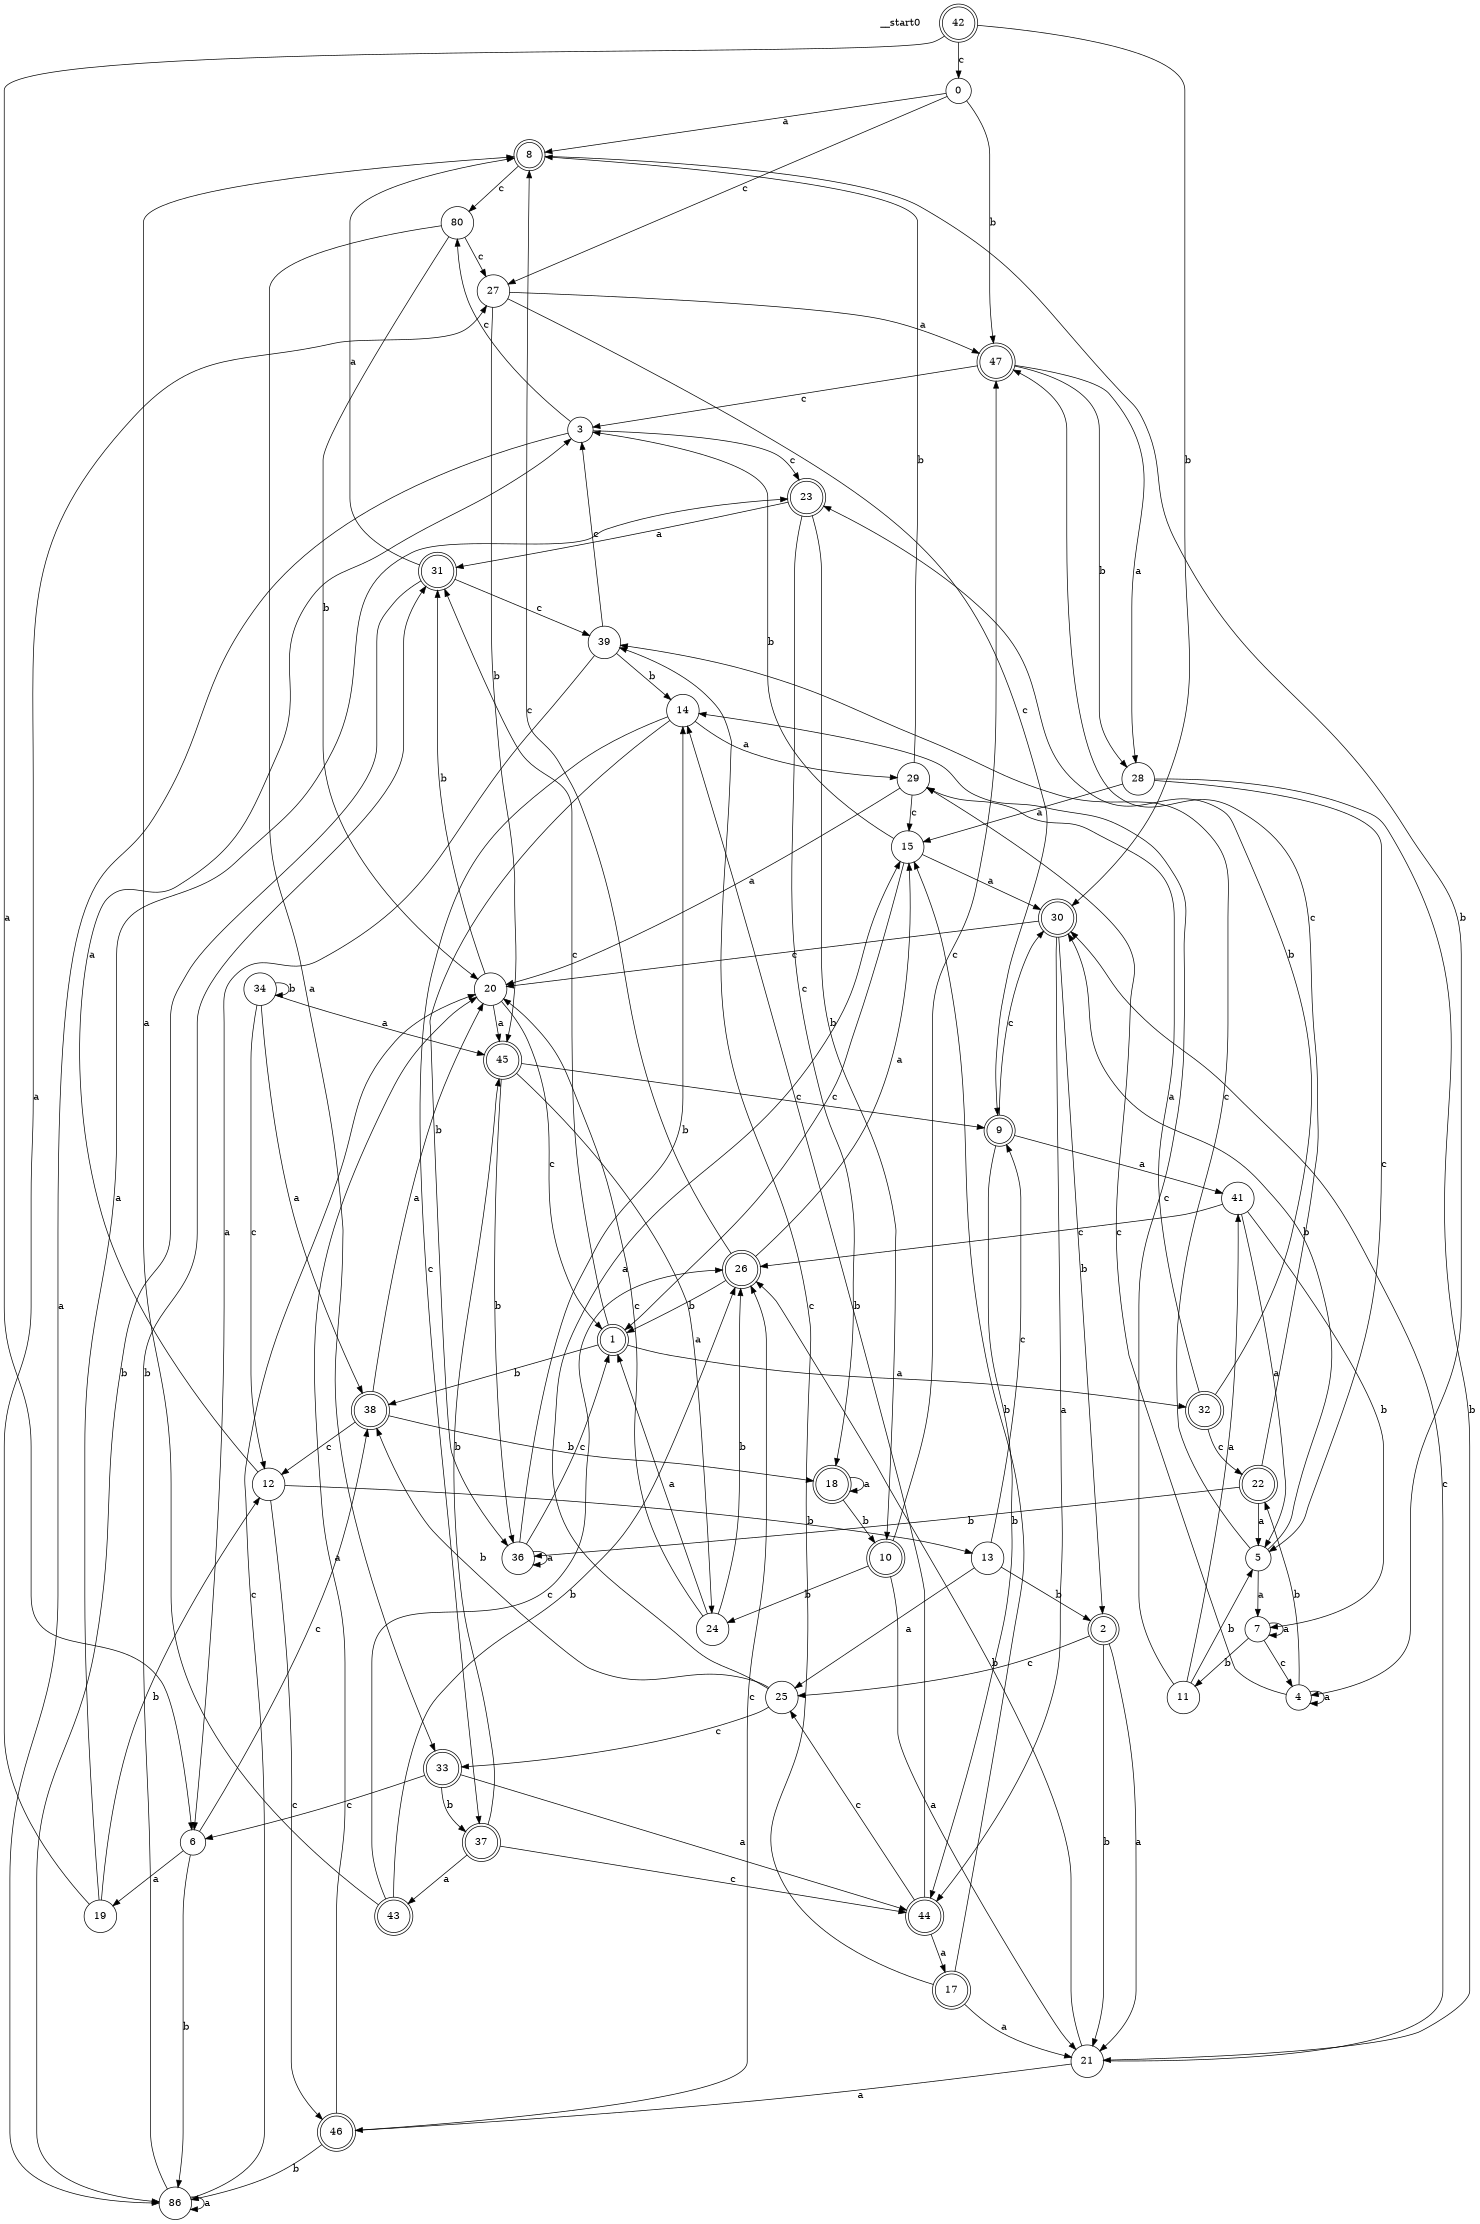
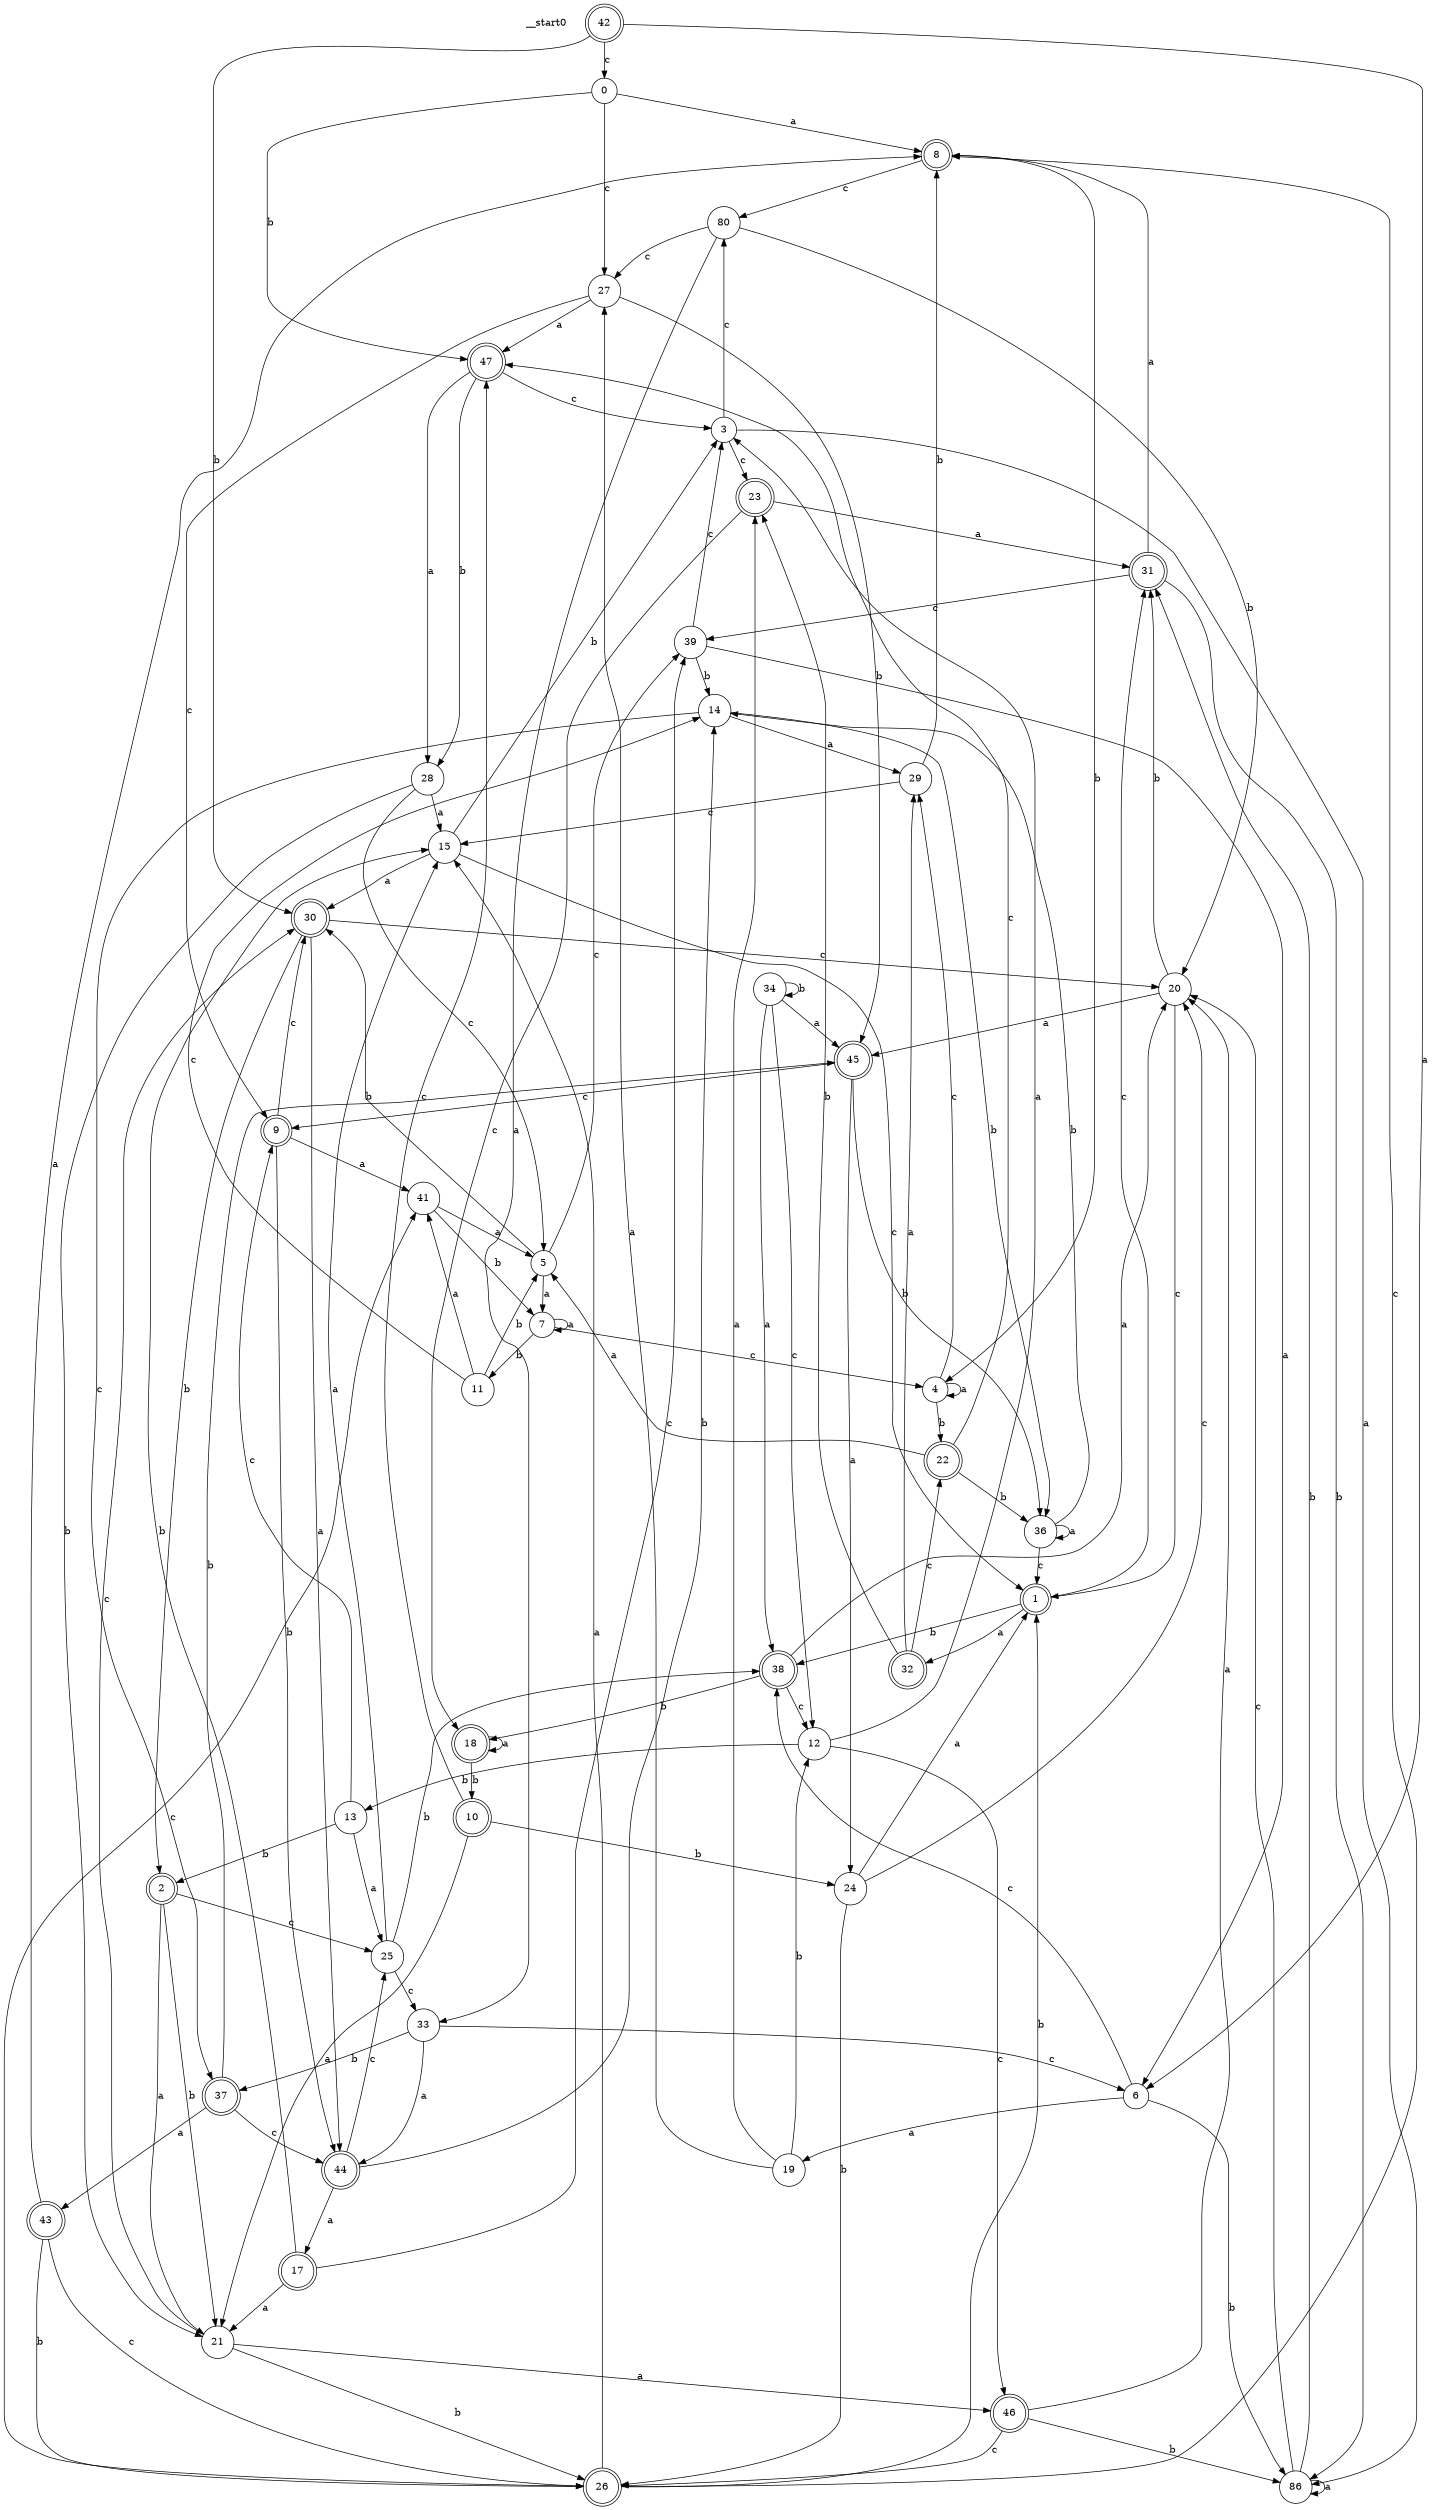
edge "29" -> "20": removed, label "a"
edge "23" -> "10": removed, label "b"
edge "41" -> "26": reversed
node "33": shape doublecircle -> circle
